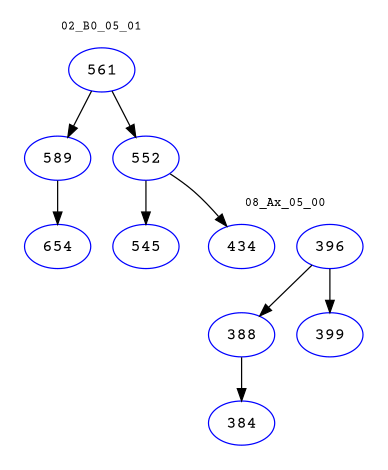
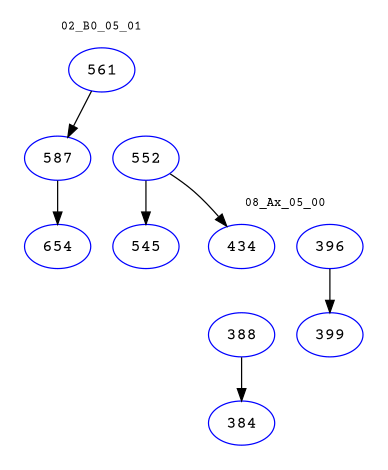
edge "561" -> "552": removed
node "589": label "589" -> "587"
edge "396" -> "388": removed
